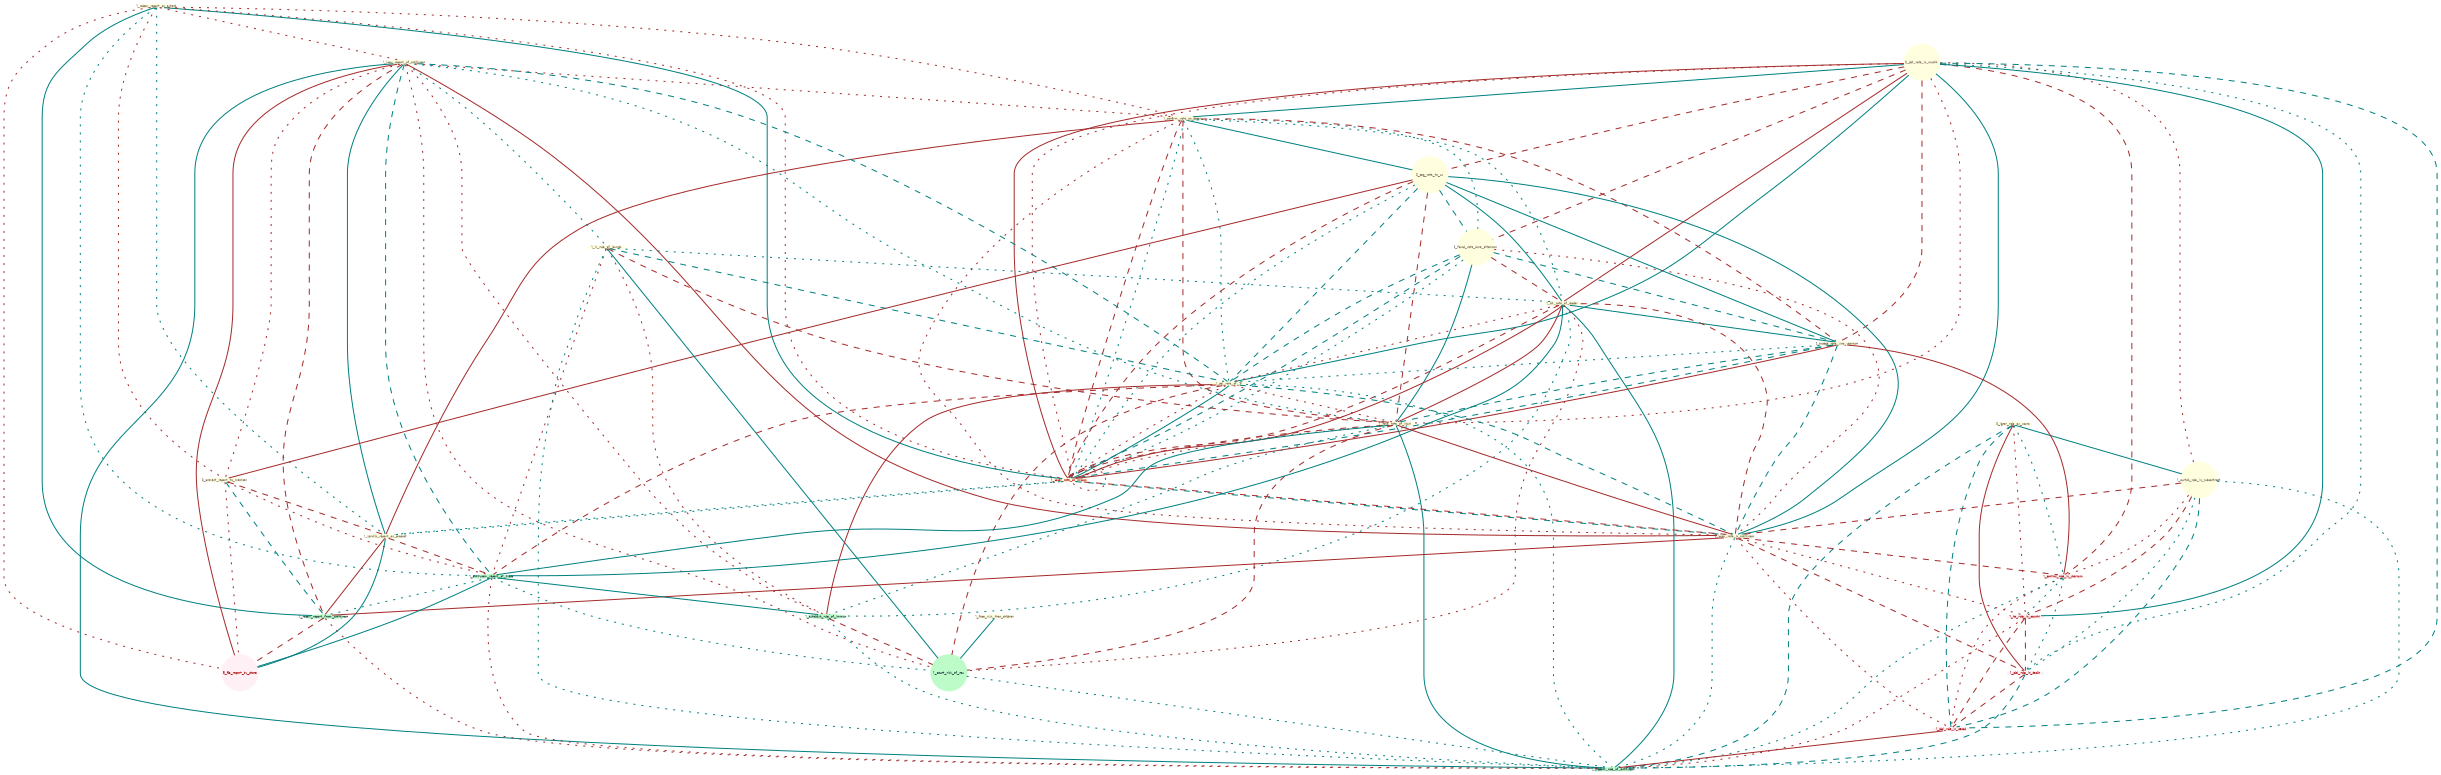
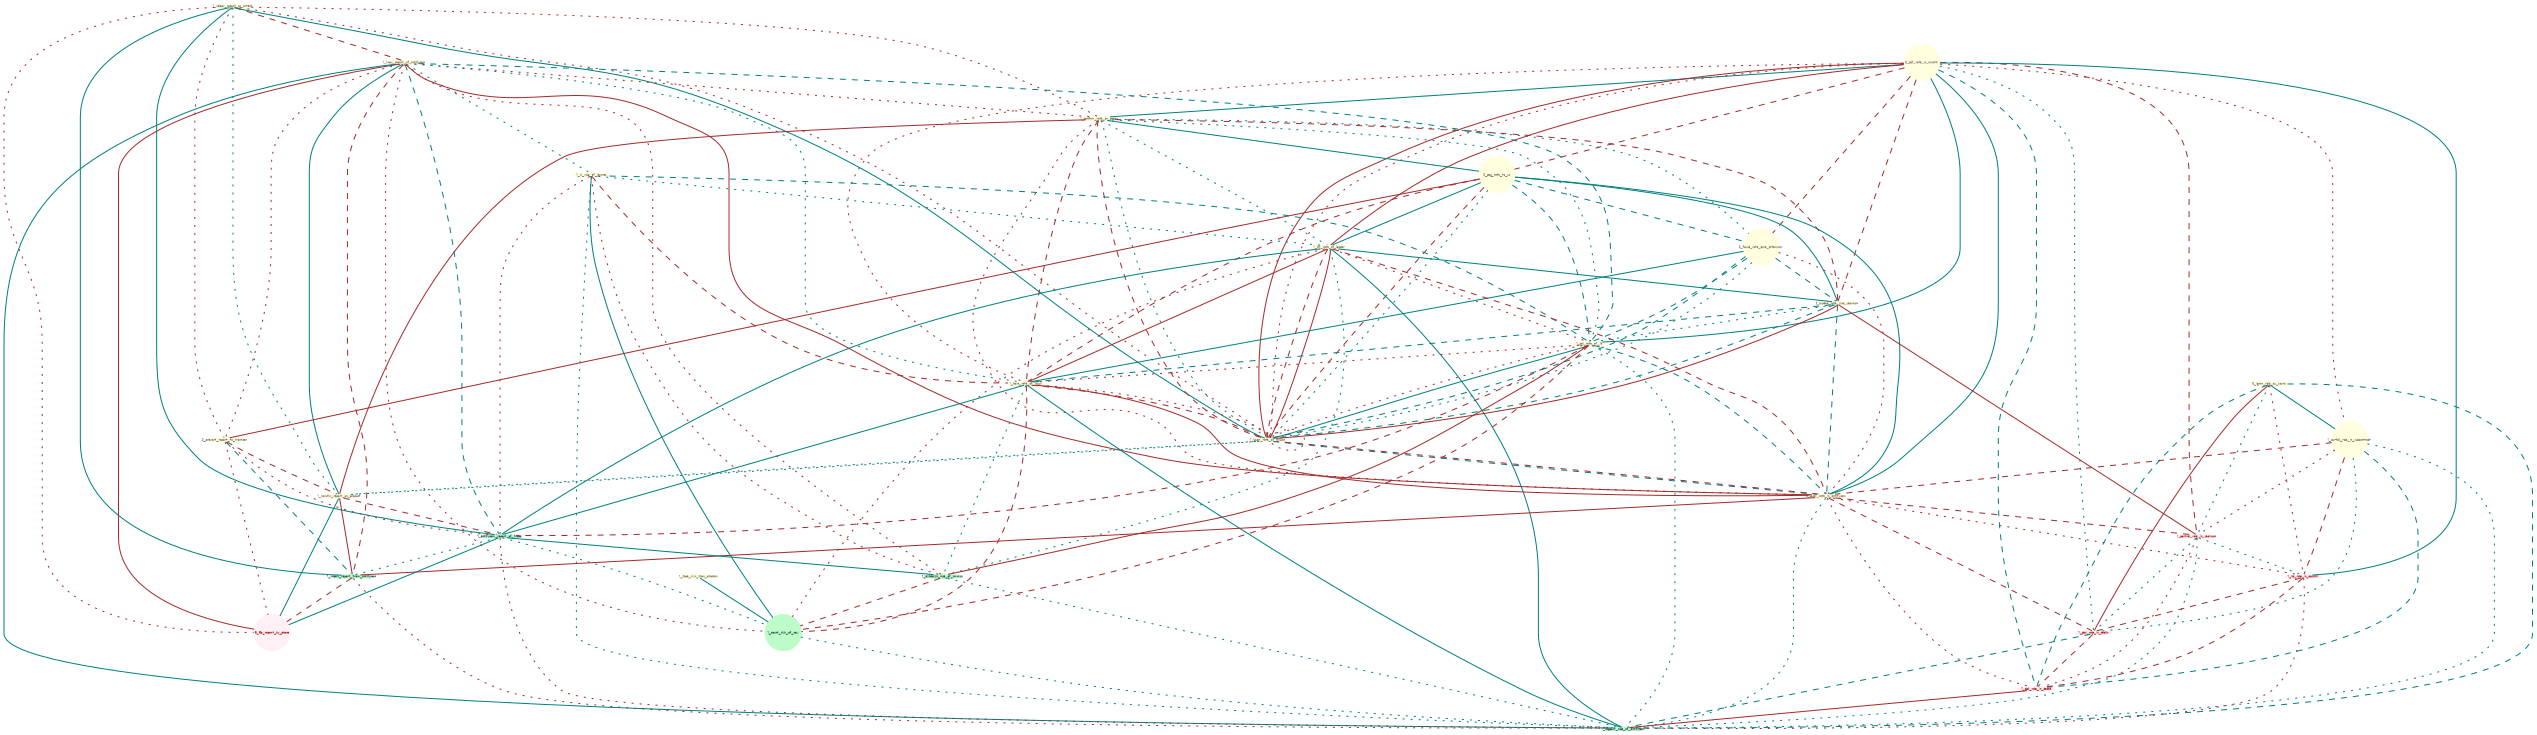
edge "1_releas_report_on_extent" -- "1_know_report_of_entitynam": style dotted -> dashed
edge "0_found_rate_dure_othernum" -- "1_hit_rate_of_leader": removed
edge "1_releas_report_on_extent" -- "1_entitynam_report_of_trade": style dotted -> solid
node "1_lower_rate_on_million": fontcolor #b22222 -> #8b7d6b
